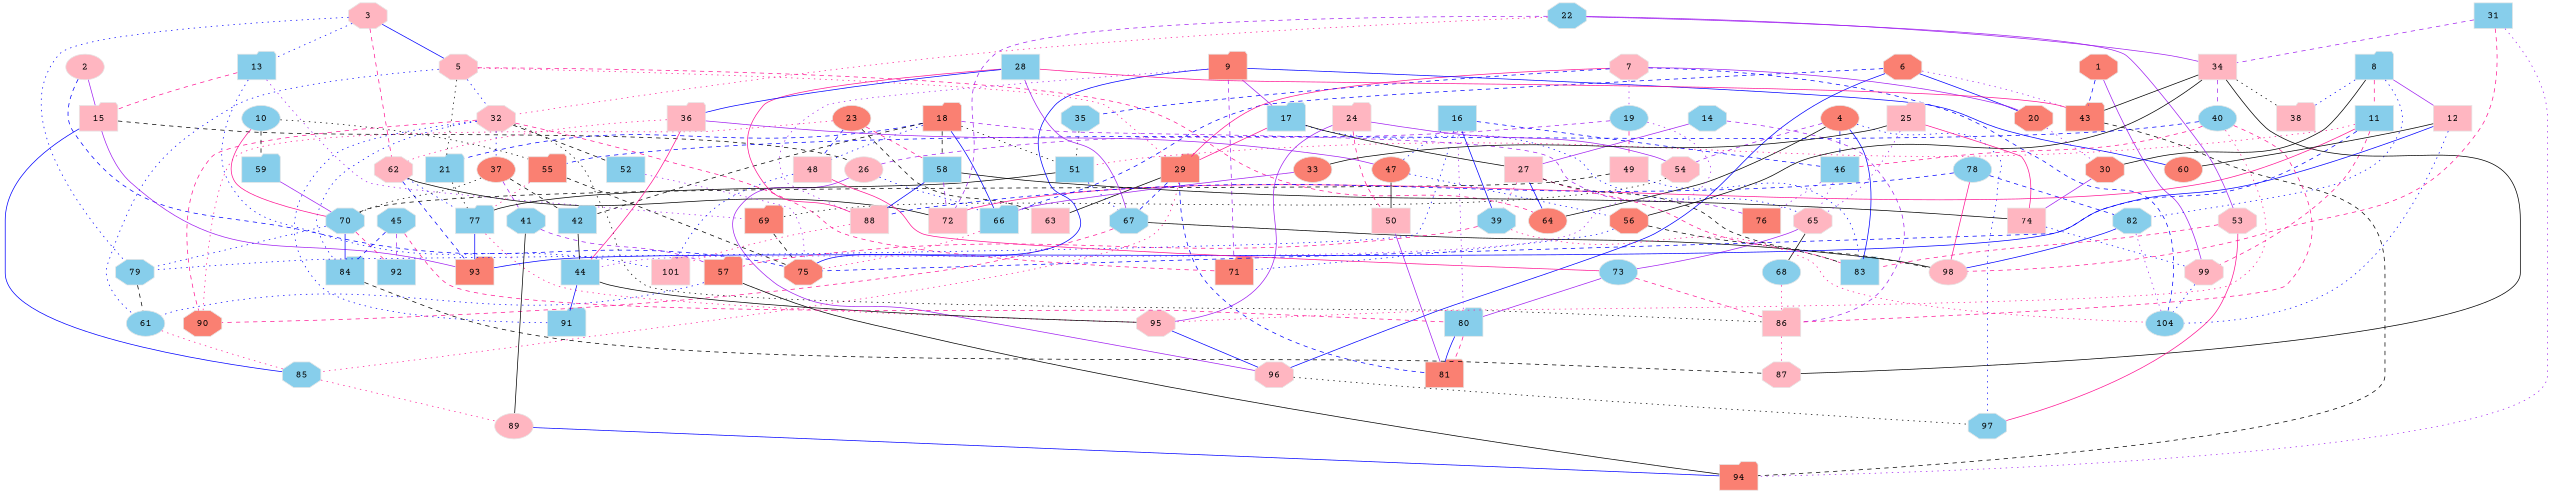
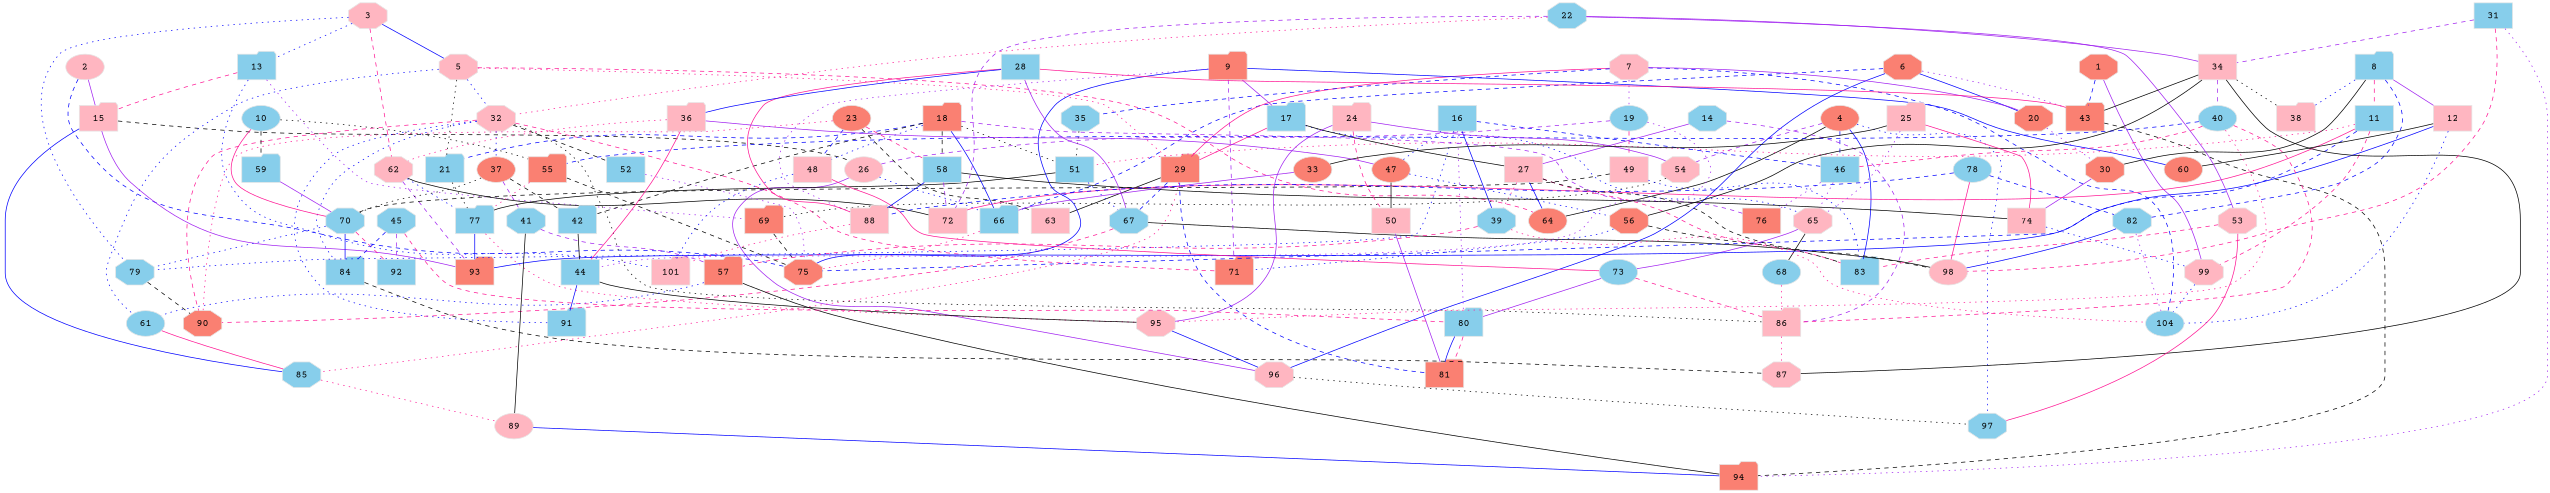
edge "8" -- "82": style dotted -> dashed
edge "62" -- "93": color blue -> purple
edge "79" -- "61": now "79" -- "90"
edge "61" -- "85": style dotted -> solid
